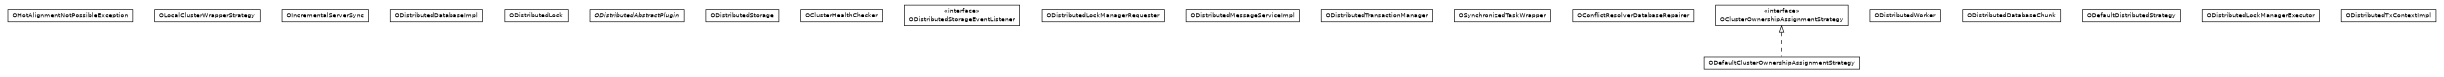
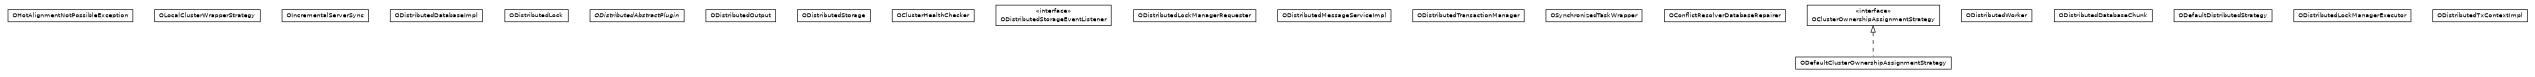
node "ODistributedOutput": added
